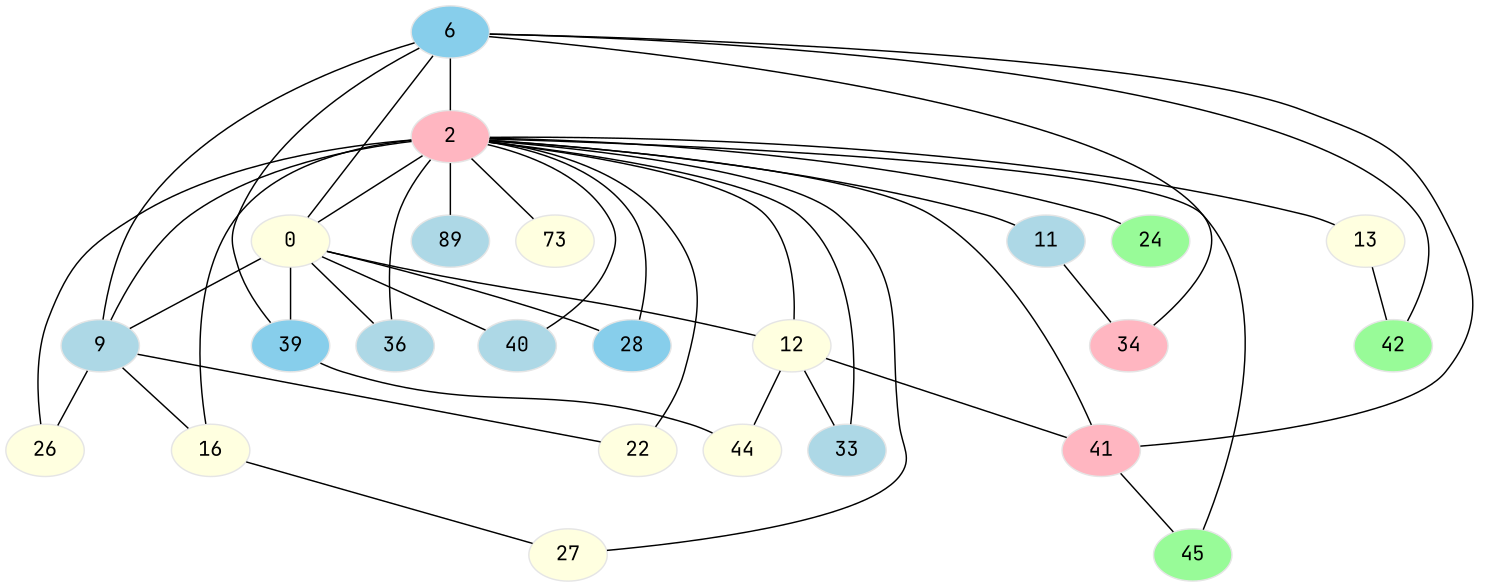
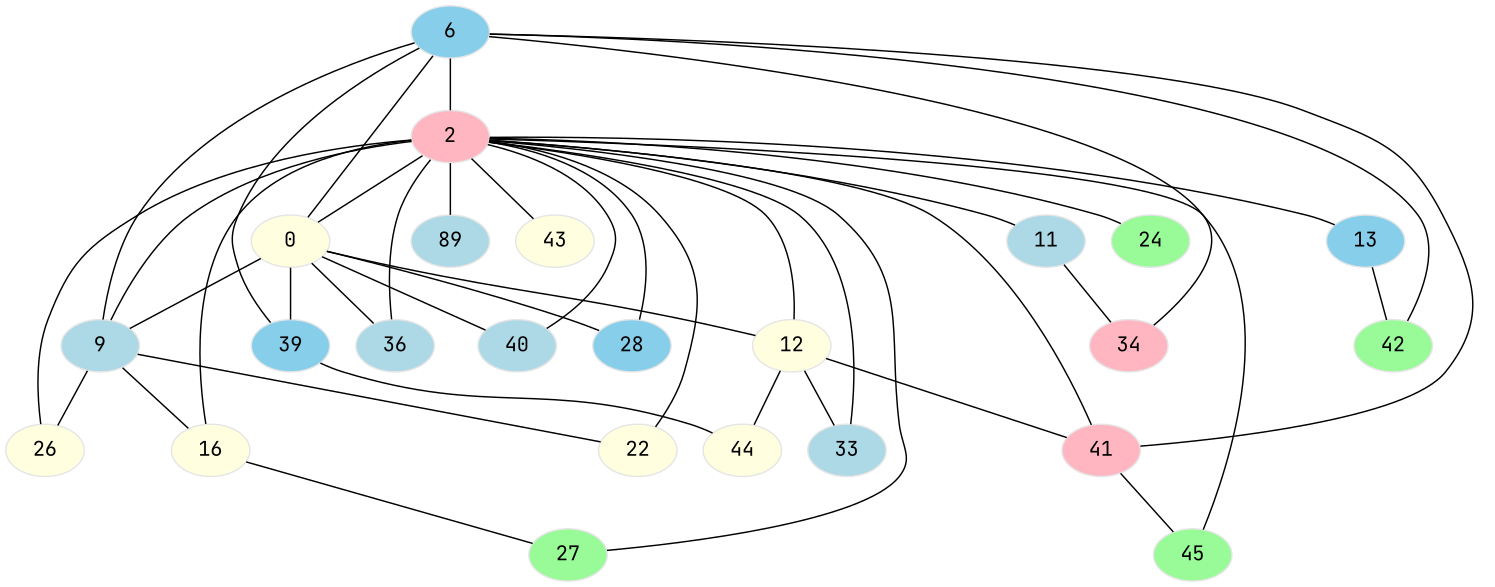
node "73": label "73" -> "43"
node "13": fillcolor lightyellow -> skyblue
node "27": fillcolor lightyellow -> palegreen
